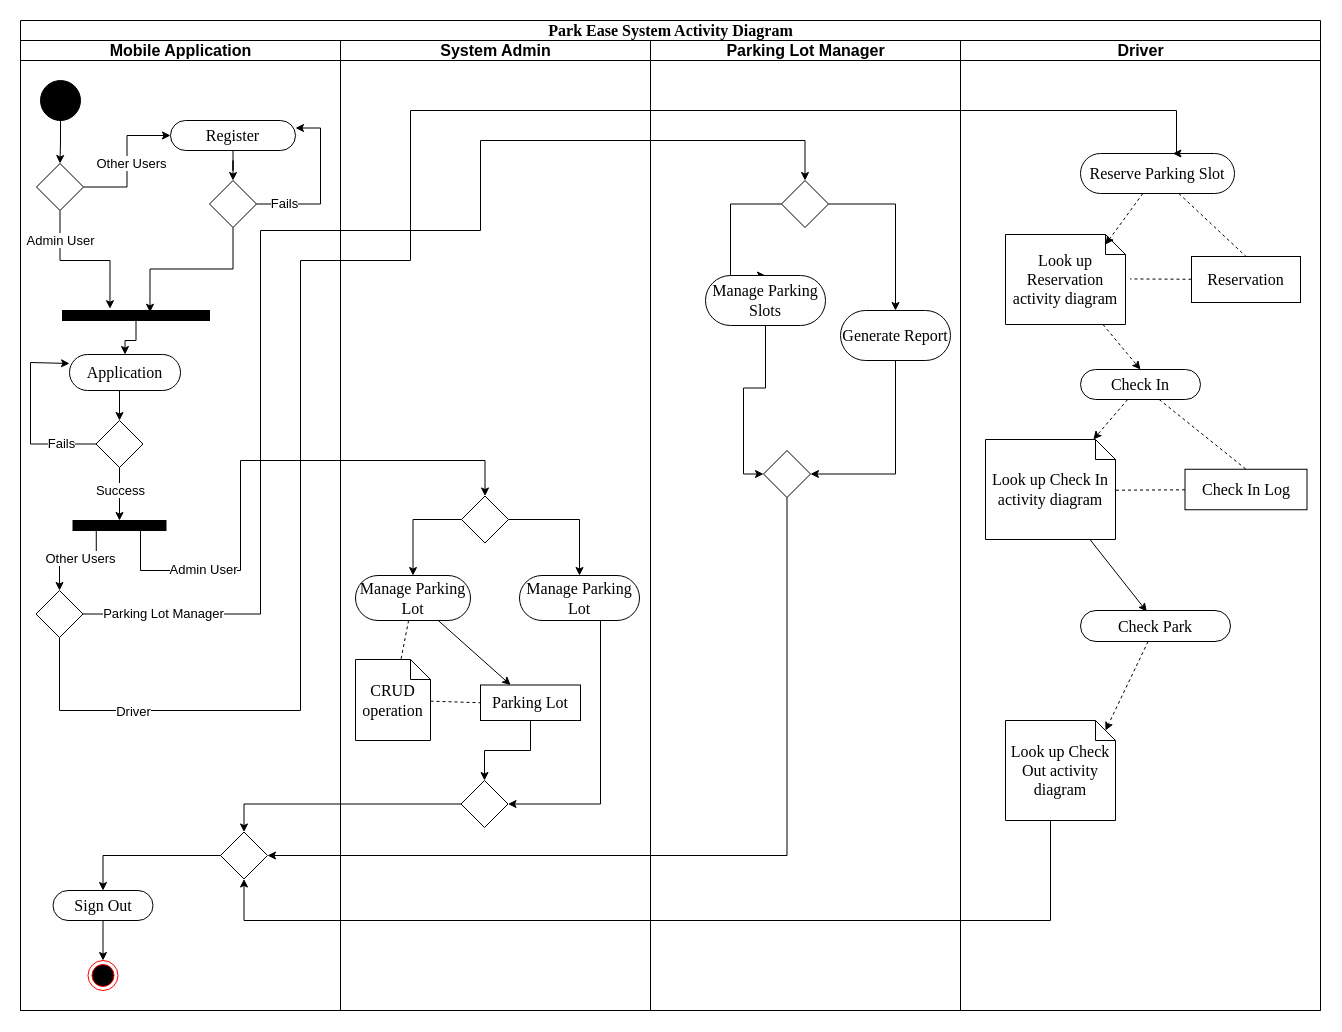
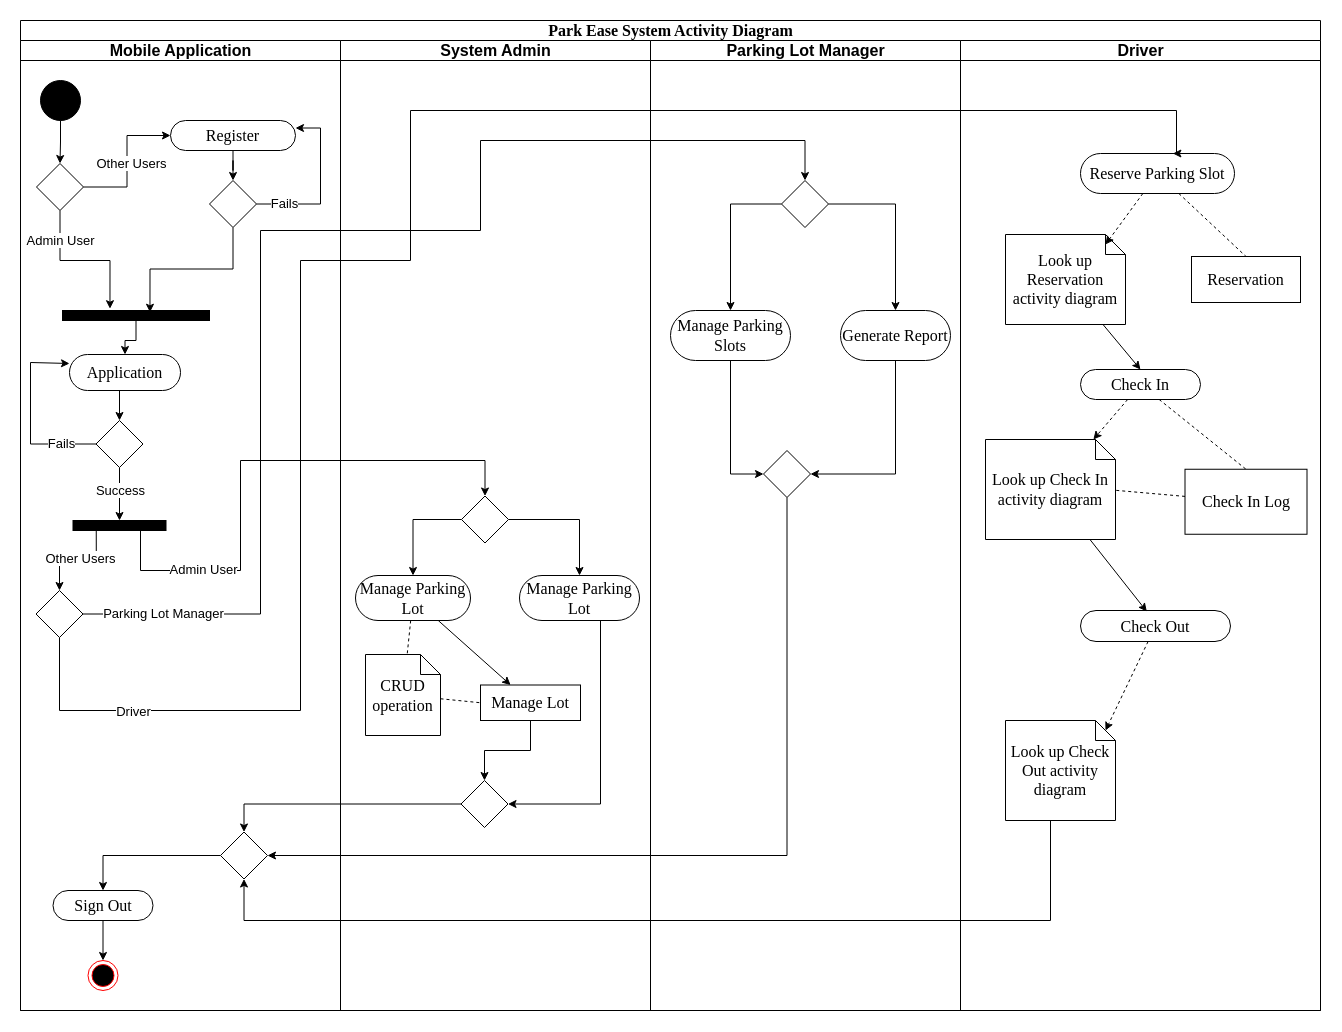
edge "Look up Reservation activity diagram" -- "Reservation": removed
node "Manage Parking Slots": moved (766, 301) -> (731, 336)
edge "Look up Reservation activity diagram" -> "Check In": style dashed -> solid
node "Check In Log": size 122x41 -> 122x65
node "Check Park": label "Check Park" -> "Check Out"
node "CRUD operation": moved (393, 700) -> (403, 695)
node "Parking Lot": label "Parking Lot" -> "Manage Lot"
